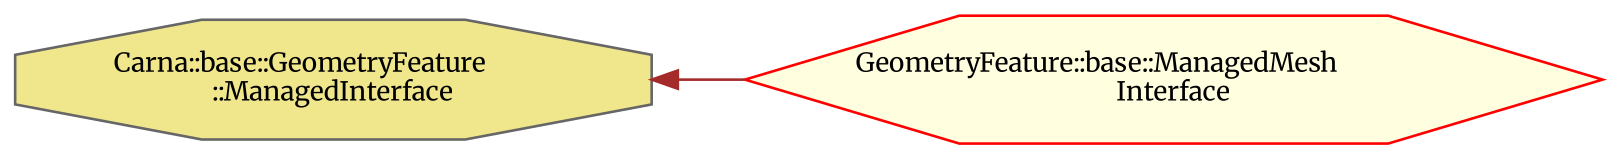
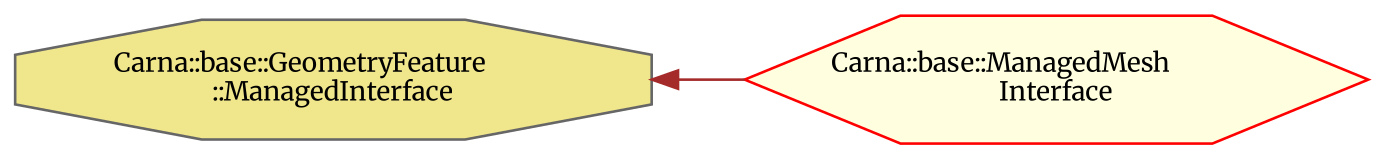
node "GeometryFeature::base::ManagedMesh Interface": label "GeometryFeature::base::ManagedMesh Interface" -> "Carna::base::ManagedMesh Interface"
